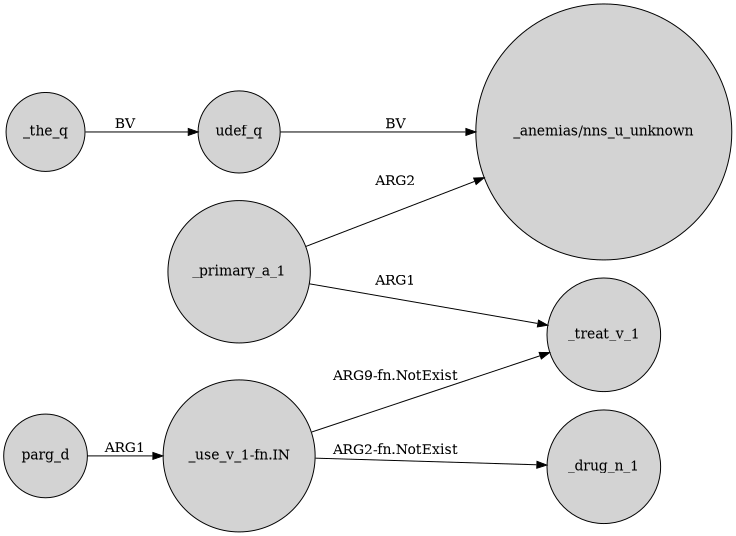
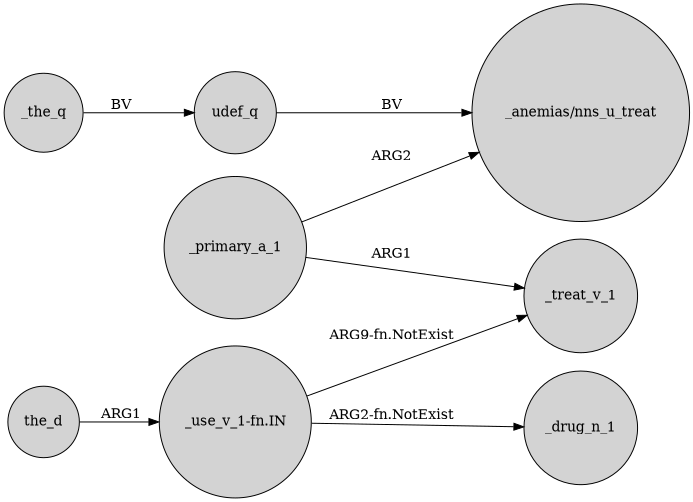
node "_anemias/nns_u_unknown": label "_anemias/nns_u_unknown" -> "_anemias/nns_u_treat"
node "parg_d": label "parg_d" -> "the_d"
